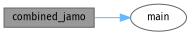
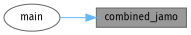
edge "combined_jamo" -> "main": reversed
